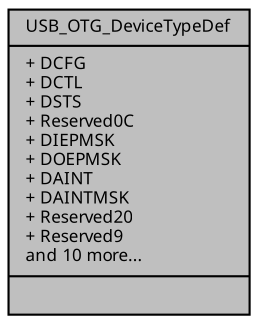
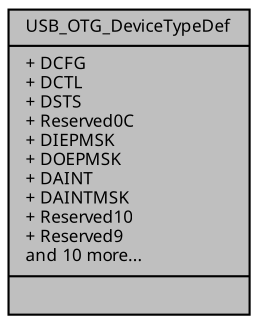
node "USB_OTG_DeviceTypeDef": text "+ Reserved20" -> "+ Reserved10"
